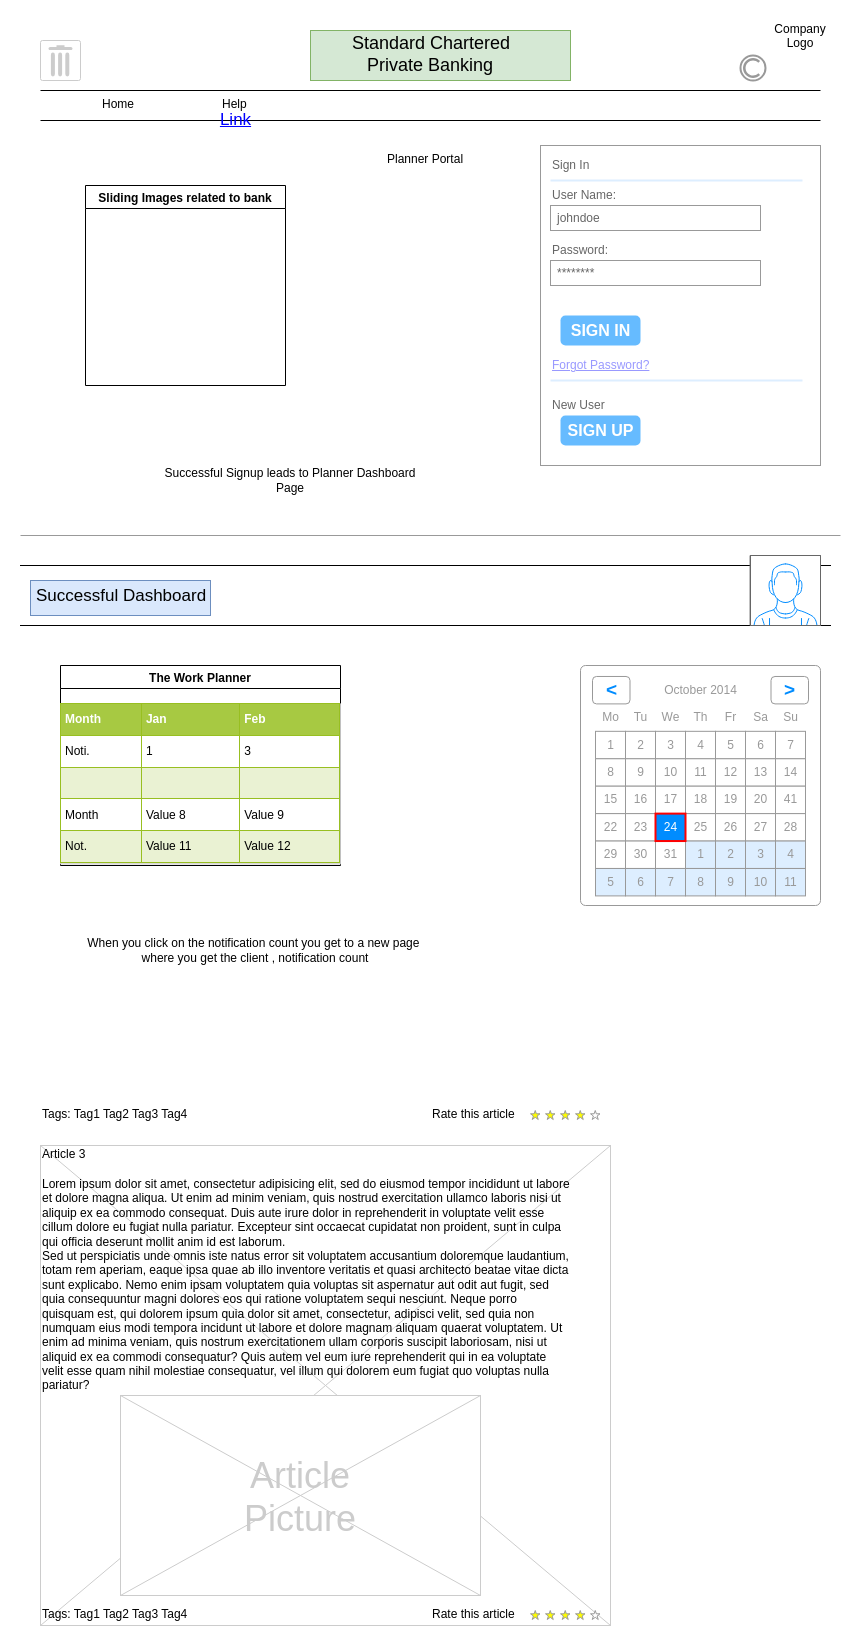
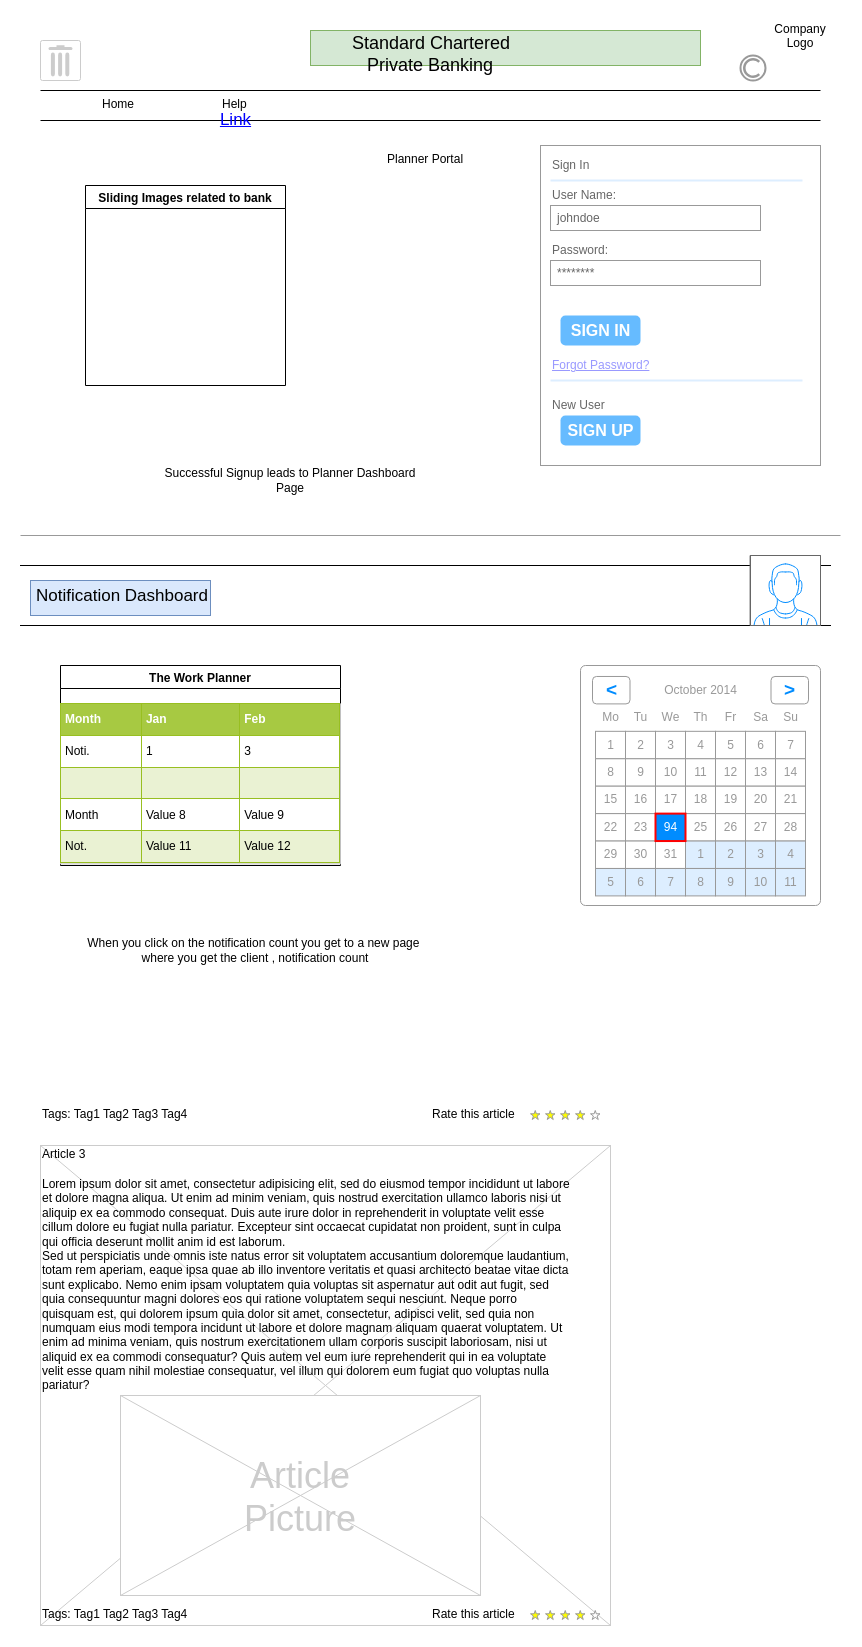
node "Standard Chartered Private Banking": size 260x50 -> 390x35
node "Successful Dashboard": label "Successful Dashboard" -> "Notification Dashboard"
node "41": label "41" -> "21"
node "24": label "24" -> "94"
